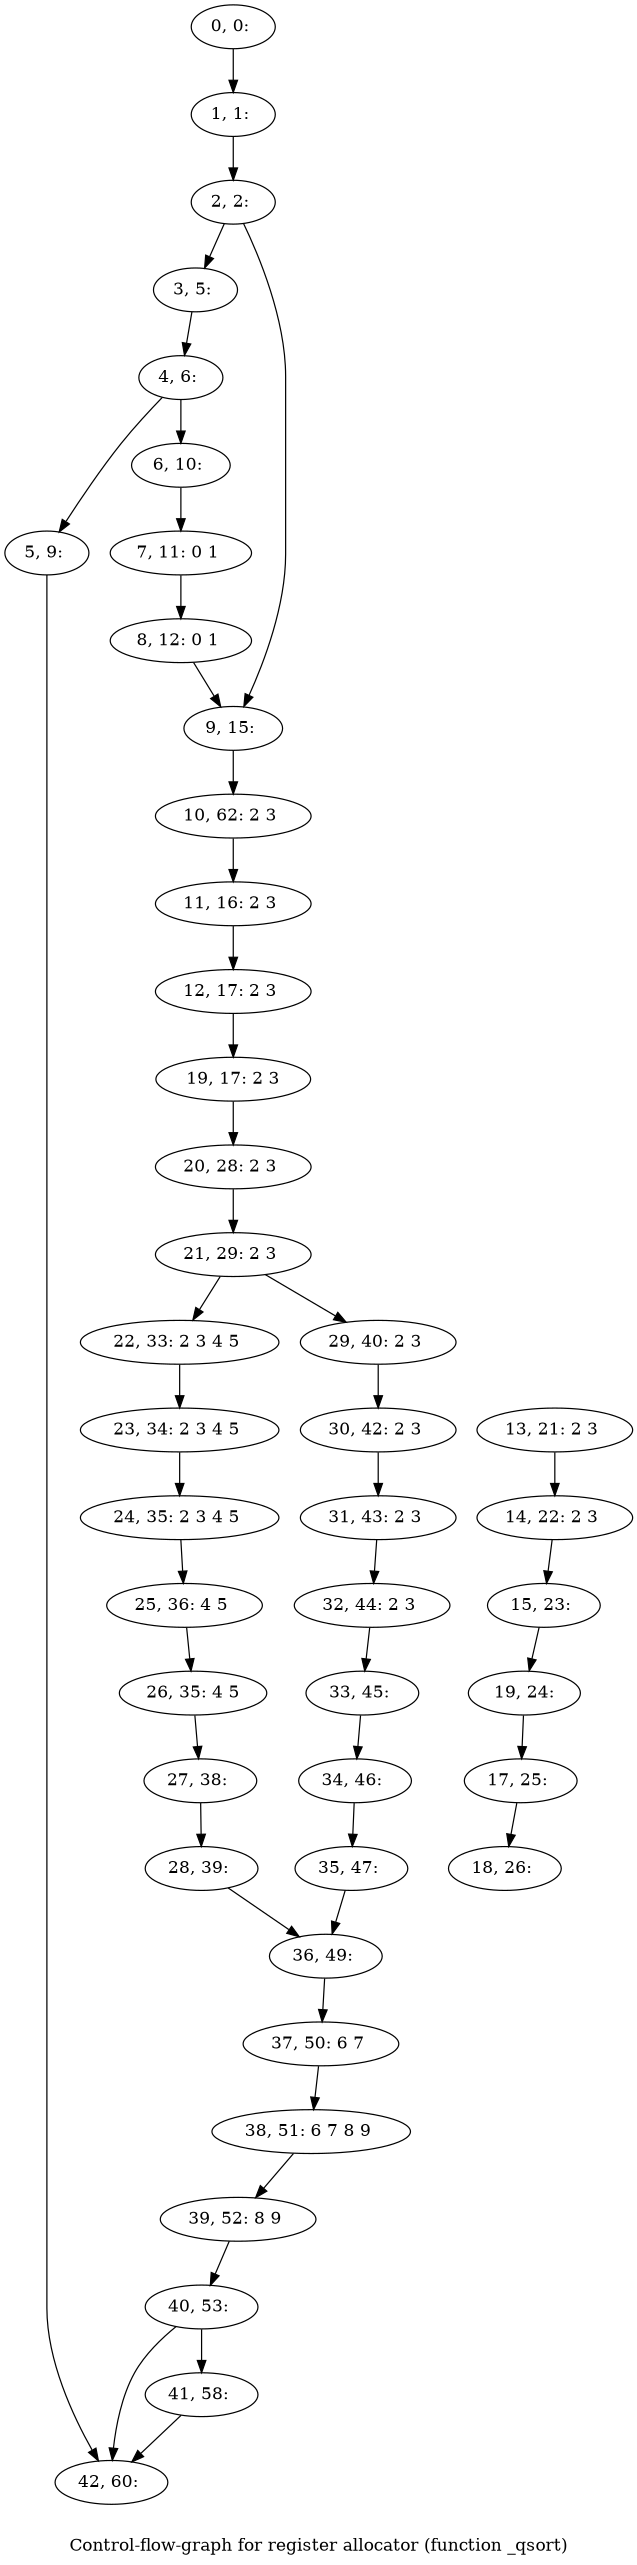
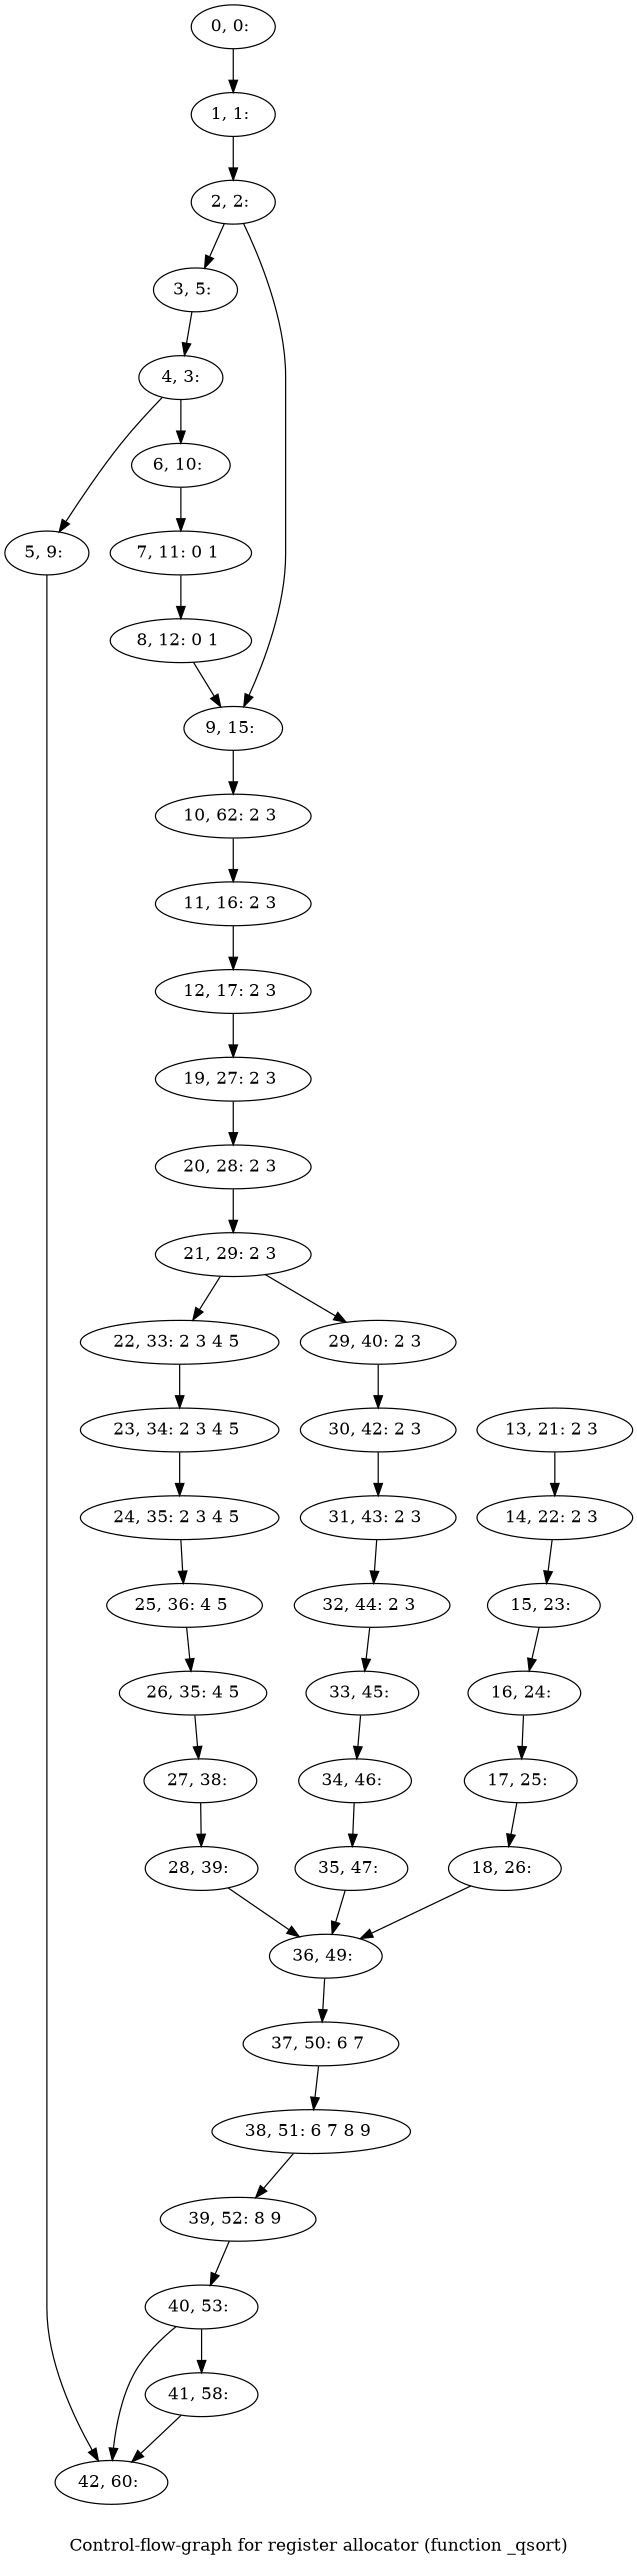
node "4, 6:": label "4, 6:" -> "4, 3:"
node "19, 17: 2 3": label "19, 17: 2 3" -> "19, 27: 2 3"
node "19, 24:": label "19, 24:" -> "16, 24:"
edge "18, 26:" -> "36, 49:": added
